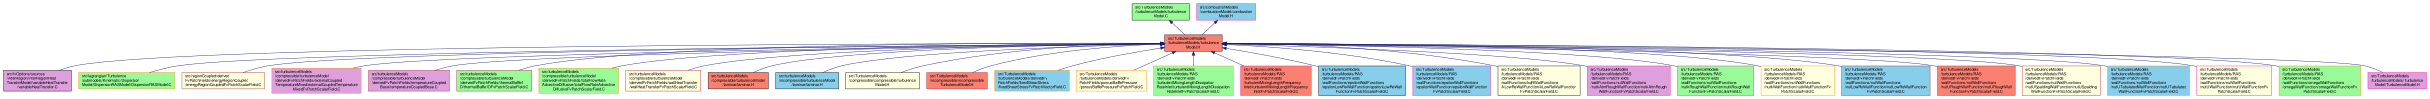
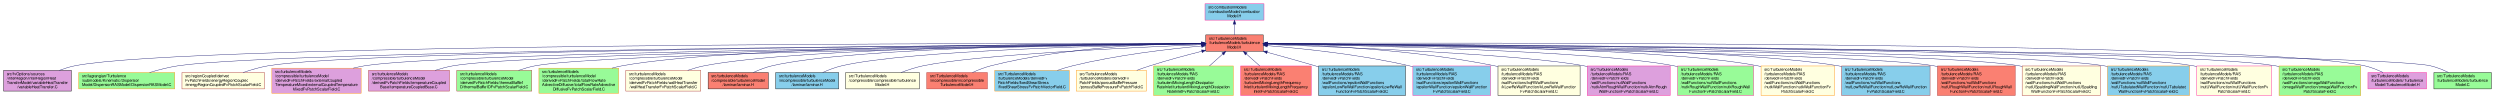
edge "src/TurbulenceModels /turbulenceModels/turbulence Model.H" -> "src/TurbulenceModels /turbulenceModels/turbulence Model.C": reversed
